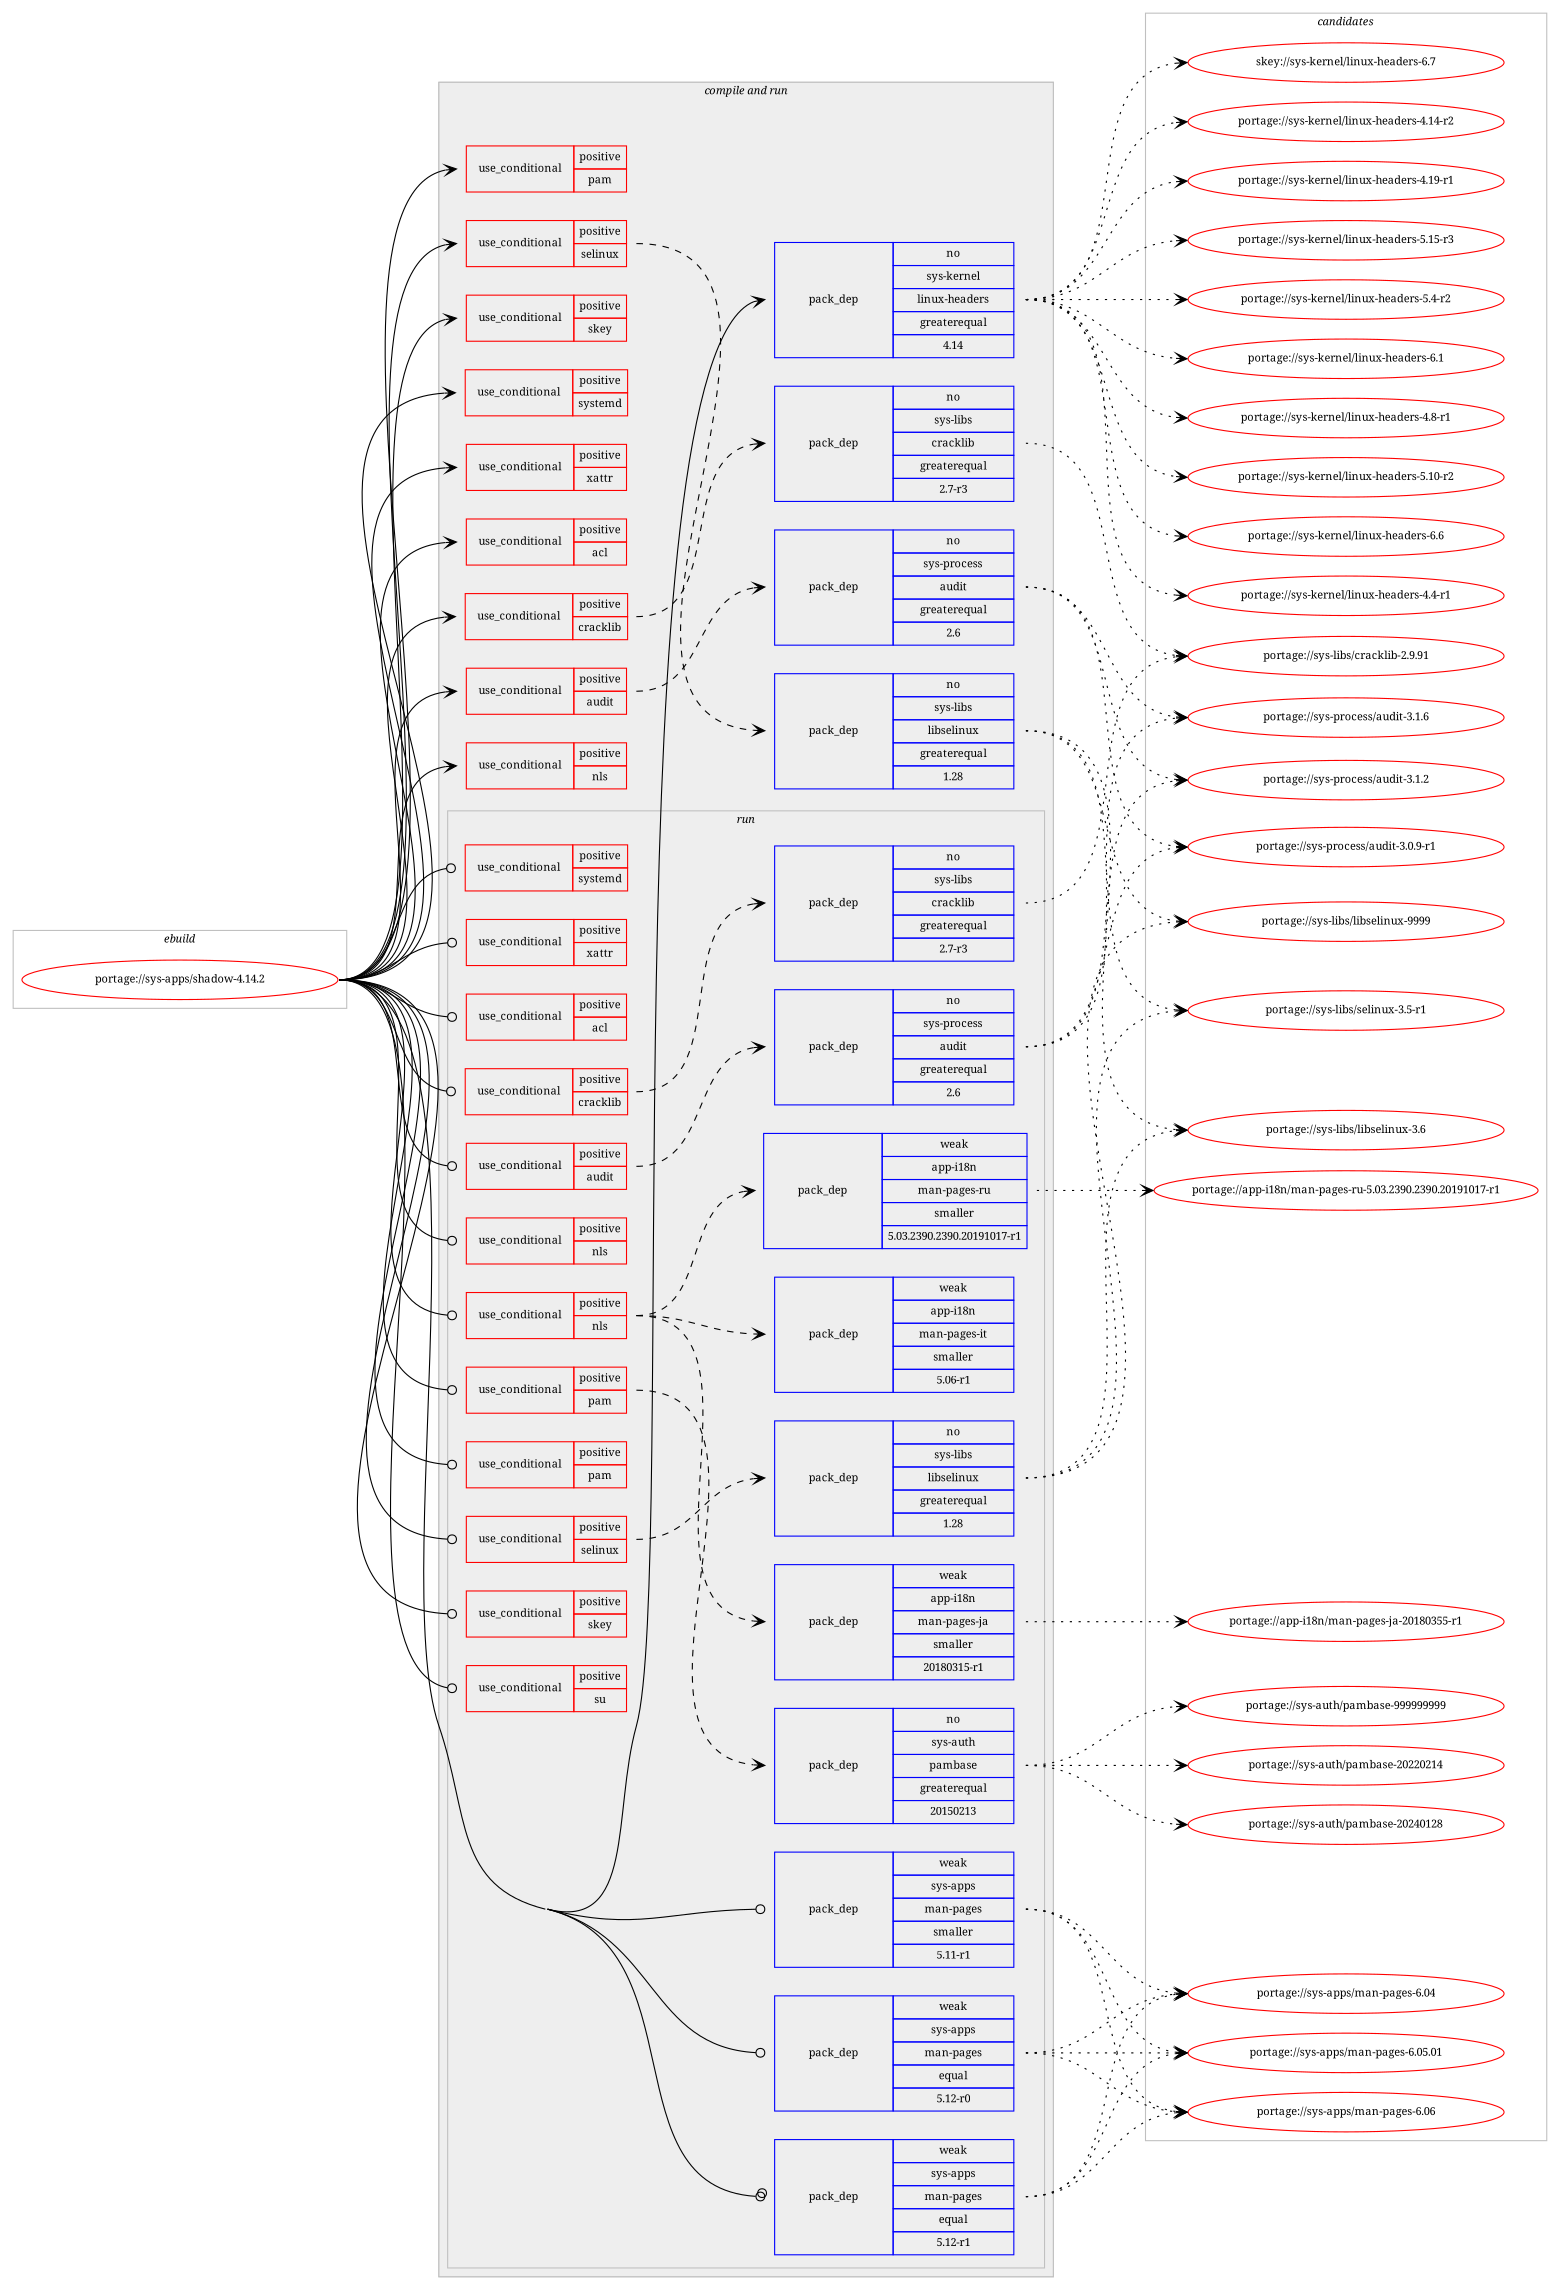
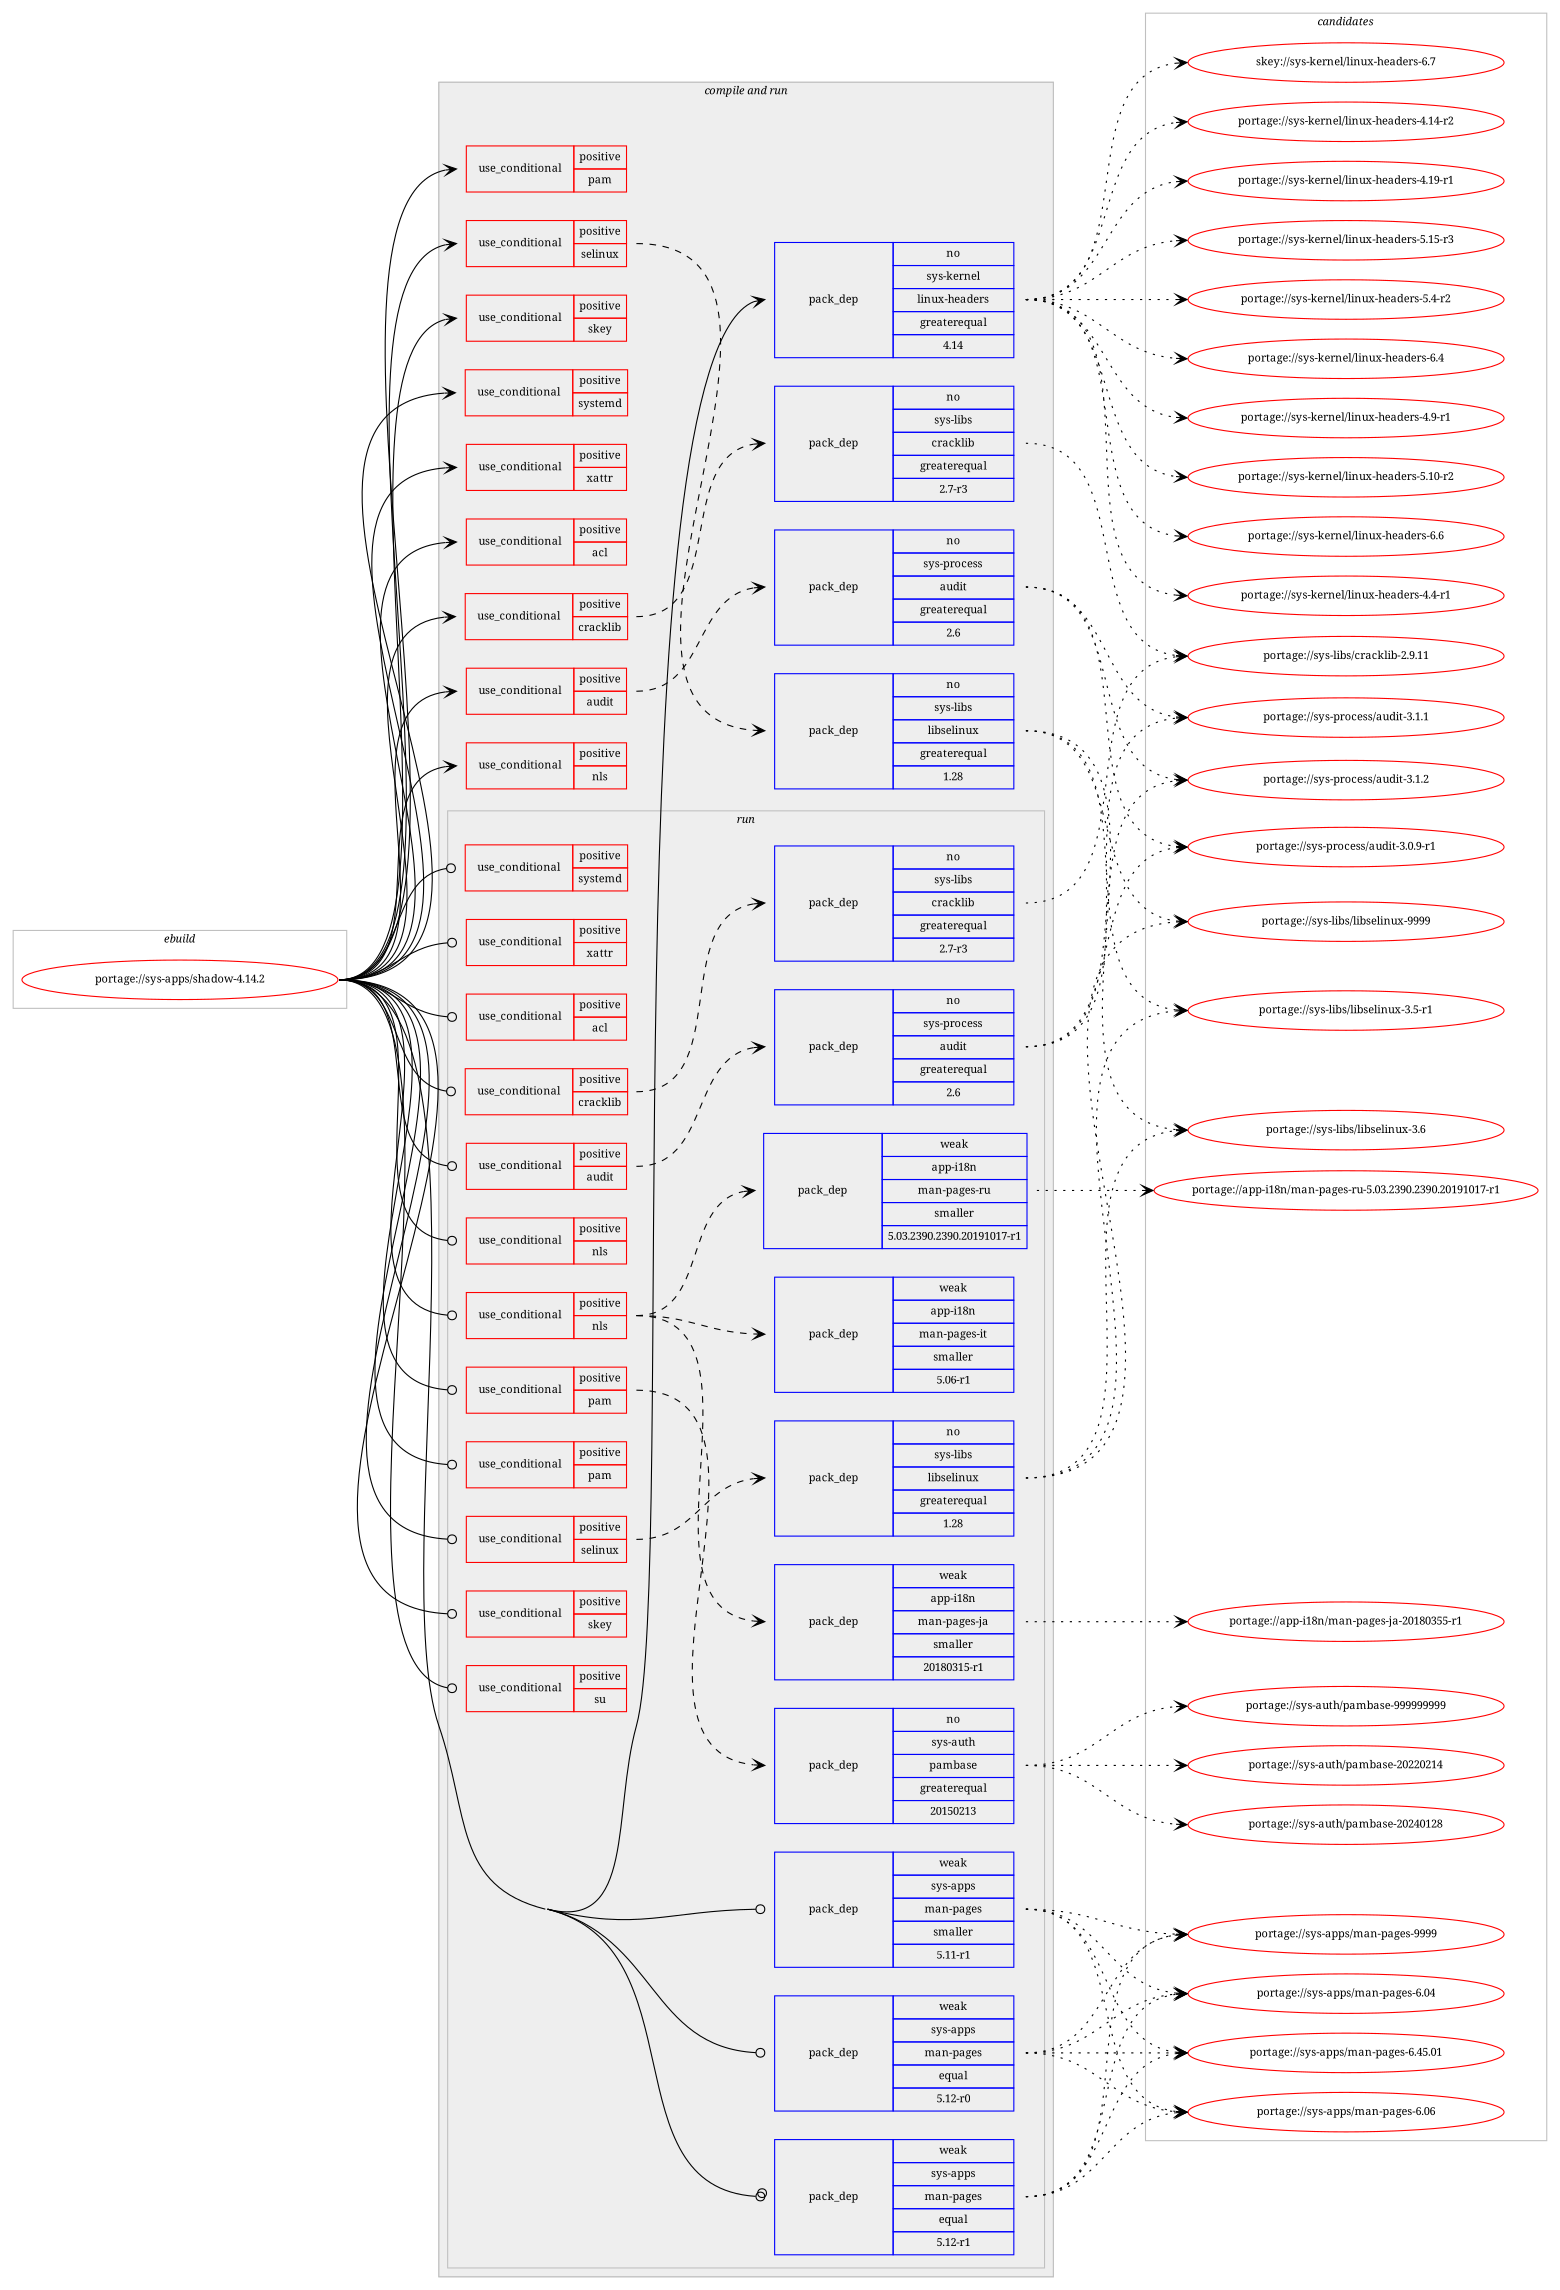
node "portage://sys-kernel/linux-headers-6.1": label "portage://sys-kernel/linux-headers-6.1" -> "portage://sys-kernel/linux-headers-6.4"
node "portage://sys-kernel/linux-headers-4.8-r1": label "portage://sys-kernel/linux-headers-4.8-r1" -> "portage://sys-kernel/linux-headers-4.9-r1"
node "portage://sys-libs/cracklib-2.9.91": label "portage://sys-libs/cracklib-2.9.91" -> "portage://sys-libs/cracklib-2.9.11"
node "portage://sys-process/audit-3.1.6": label "portage://sys-process/audit-3.1.6" -> "portage://sys-process/audit-3.1.1"
node "portage://sys-libs/selinux-3.5-r1": label "portage://sys-libs/selinux-3.5-r1" -> "portage://sys-libs/libselinux-3.5-r1"
node "portage://sys-apps/man-pages-9999": added
node "portage://sys-apps/man-pages-6.05.01": label "portage://sys-apps/man-pages-6.05.01" -> "portage://sys-apps/man-pages-6.45.01"
